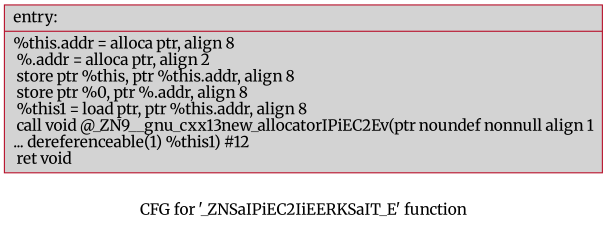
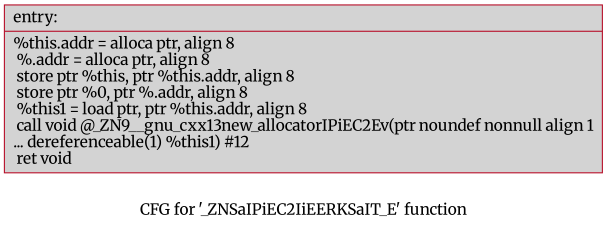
node "entry:": text "%.addr = alloca ptr, align 2" -> "%.addr = alloca ptr, align 8"
